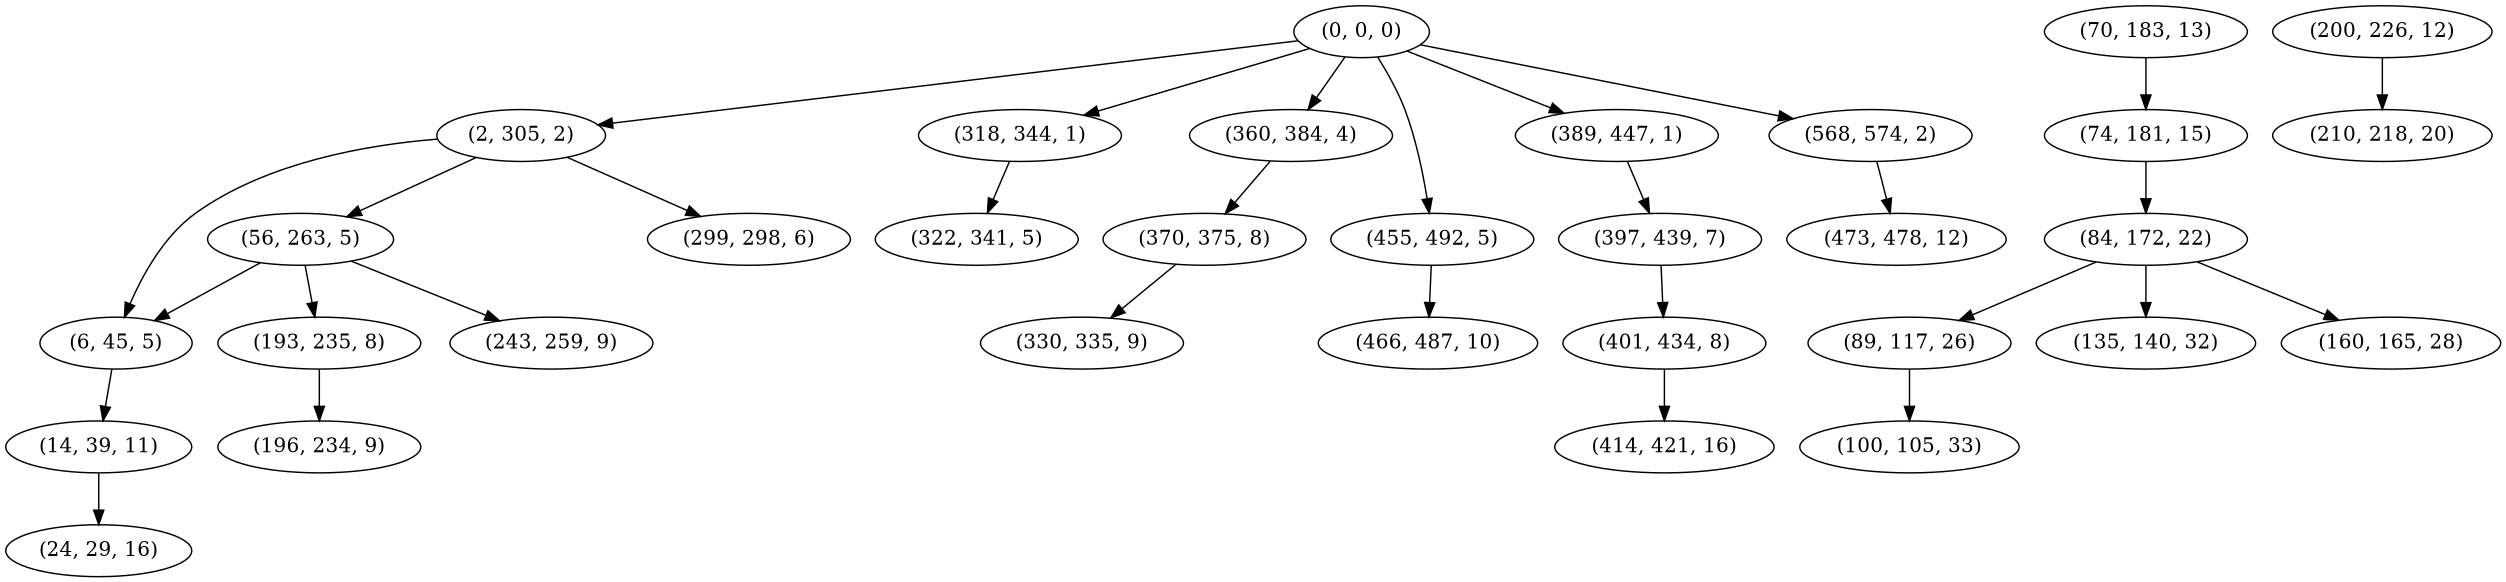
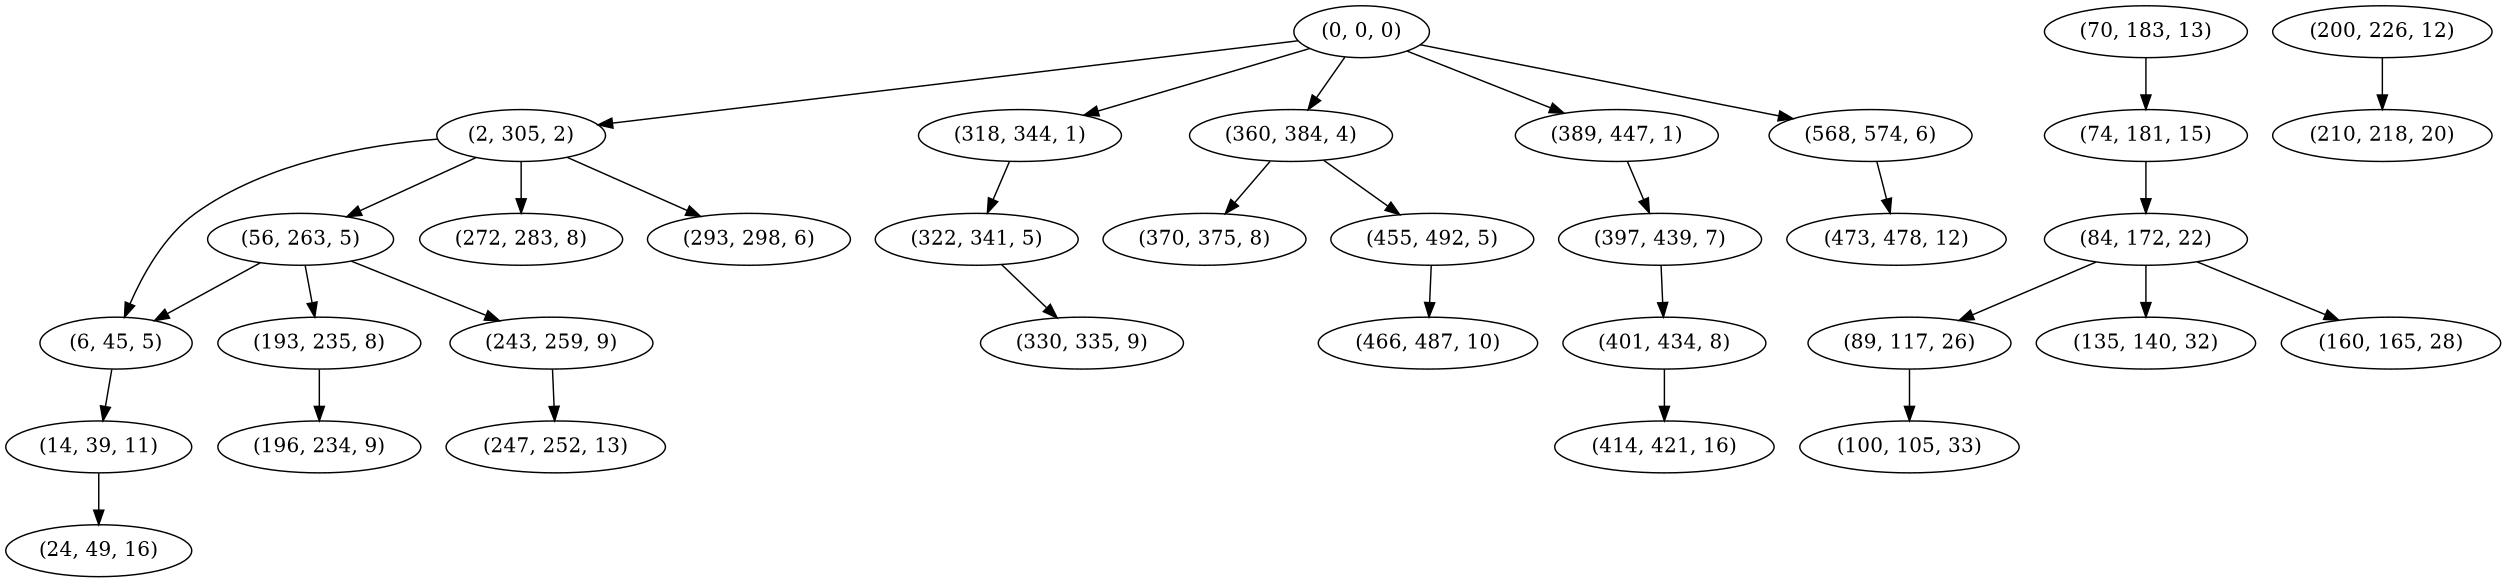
edge "(0, 0, 0)" -> "(455, 492, 5)": now "(360, 384, 4)" -> "(455, 492, 5)"
node "(568, 574, 2)": label "(568, 574, 2)" -> "(568, 574, 6)"
node "(272, 283, 8)": added
node "(299, 298, 6)": label "(299, 298, 6)" -> "(293, 298, 6)"
edge "(370, 375, 8)" -> "(330, 335, 9)": now "(322, 341, 5)" -> "(330, 335, 9)"
node "(247, 252, 13)": added
node "(24, 29, 16)": label "(24, 29, 16)" -> "(24, 49, 16)"
